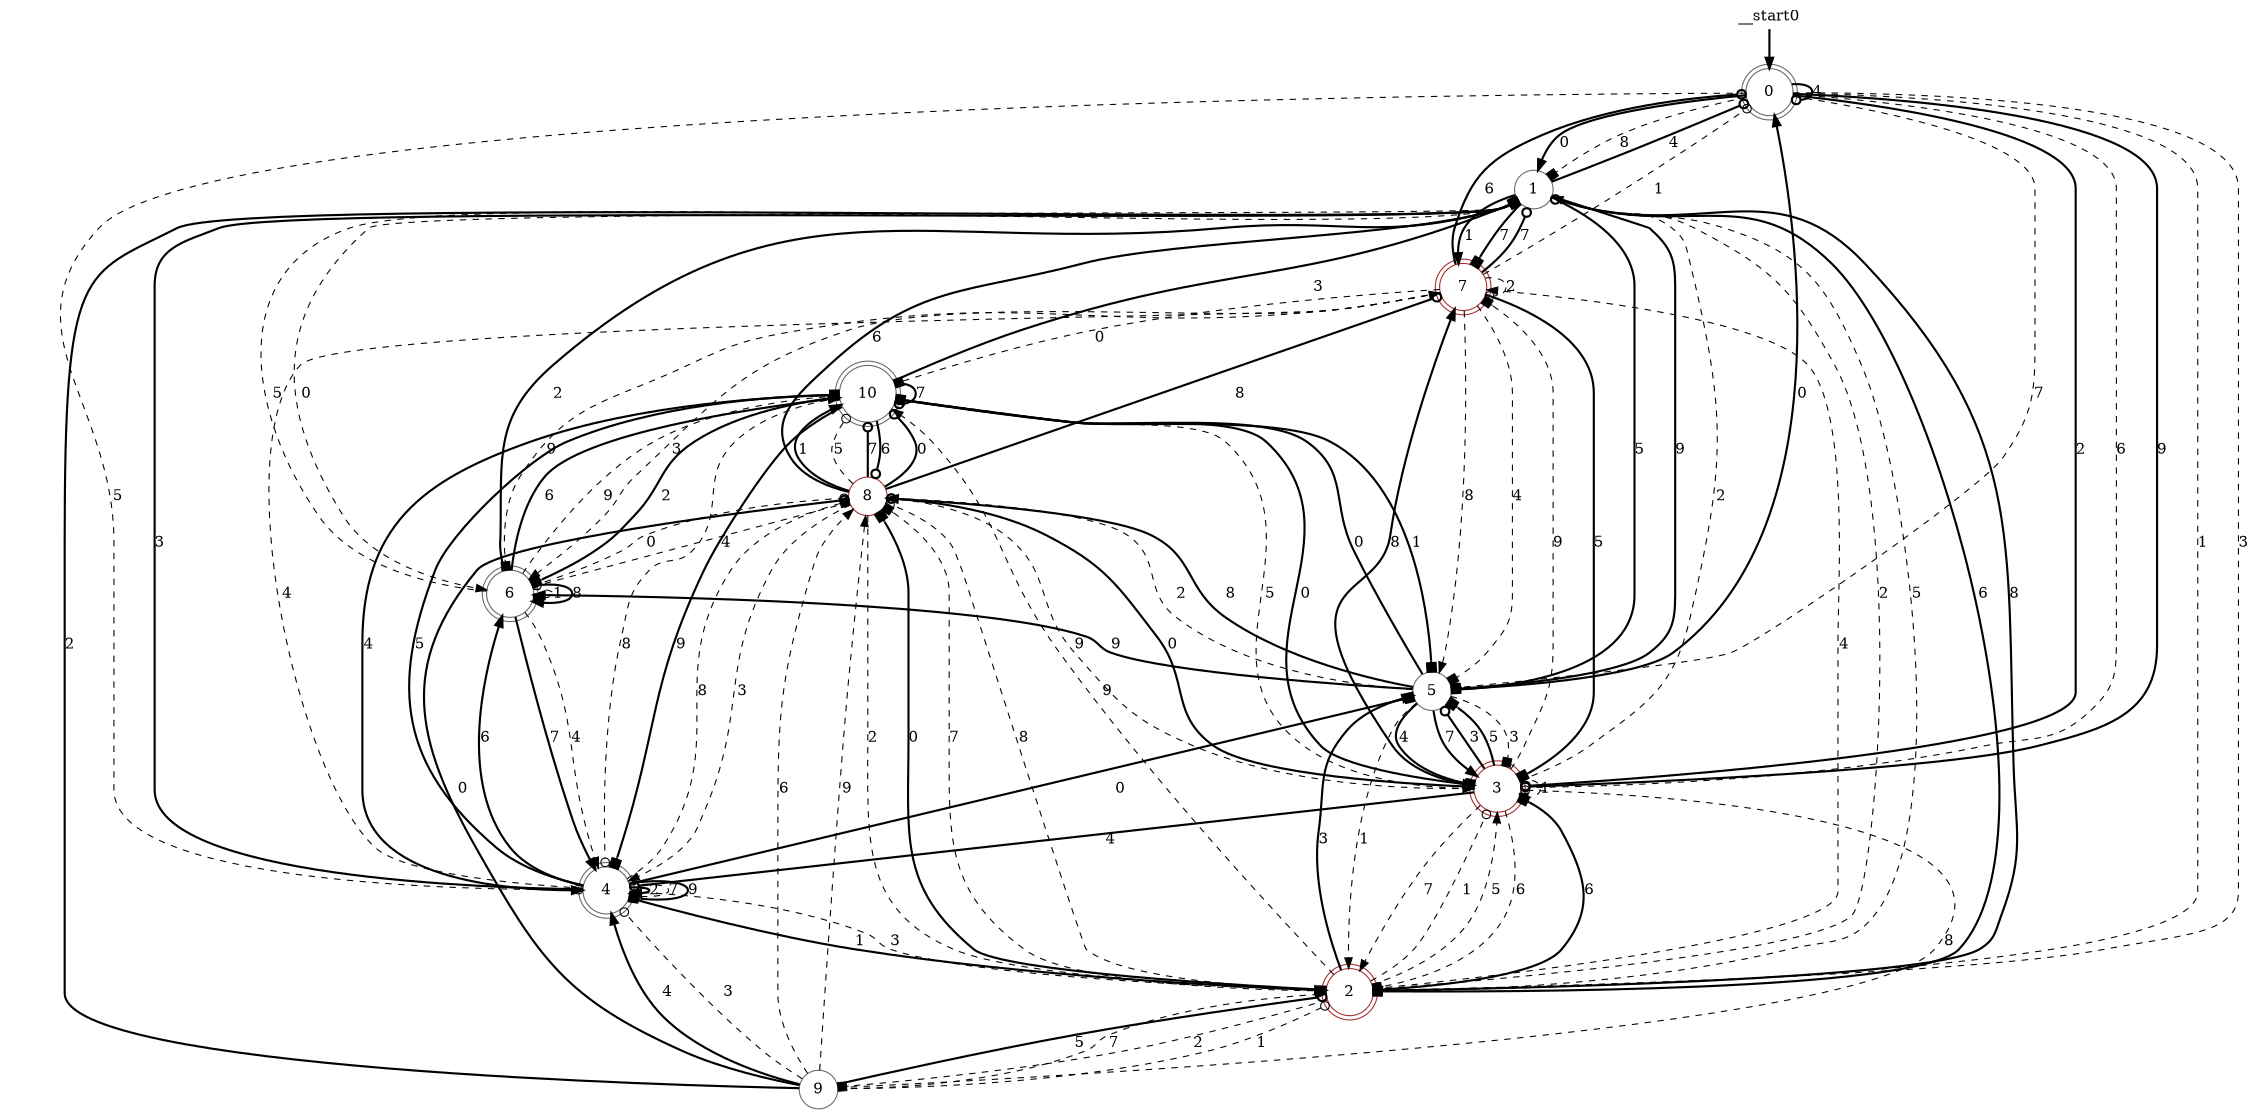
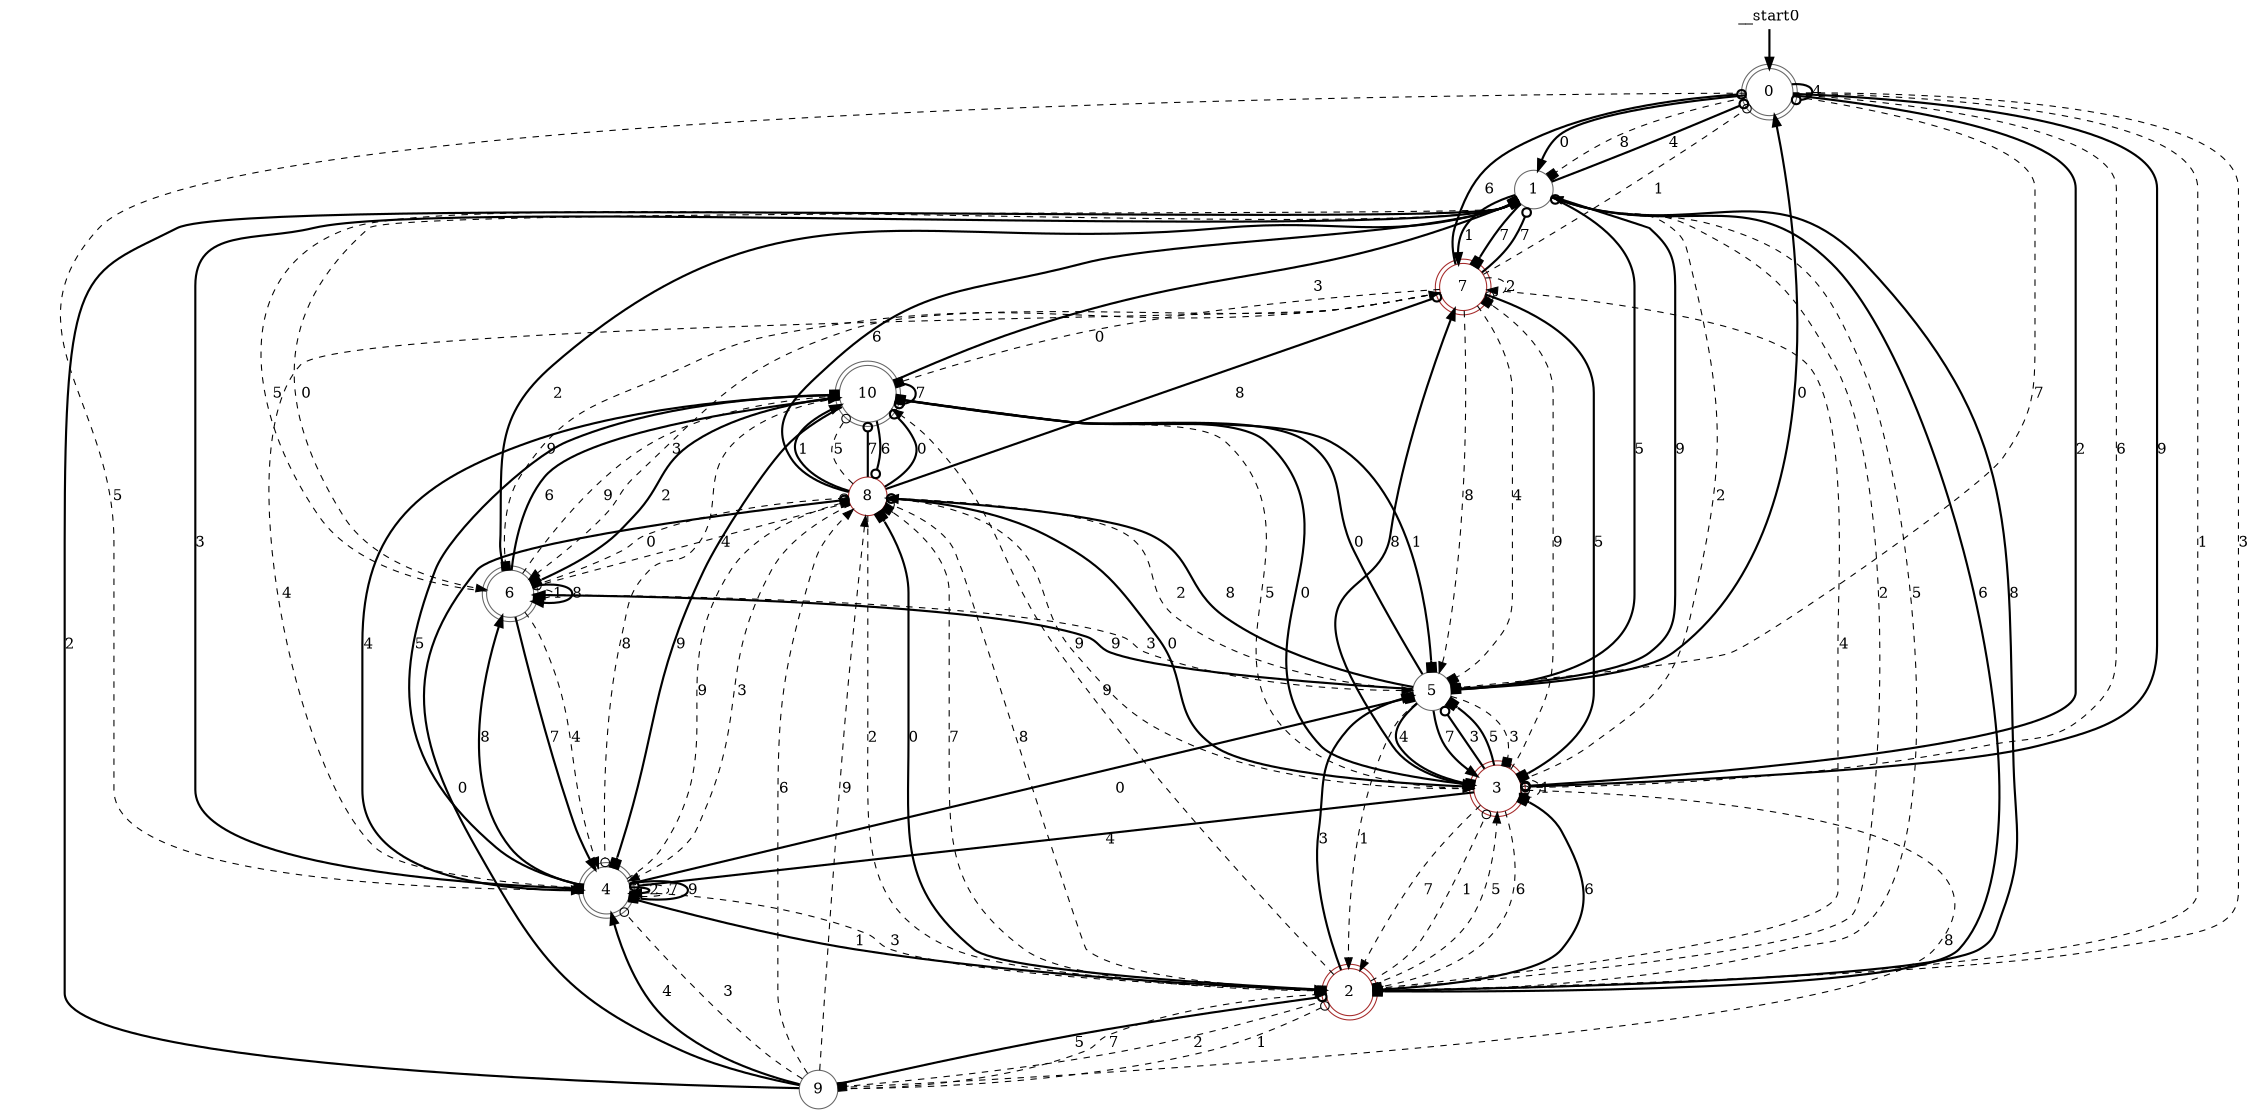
edge "4" -> "1": reversed
edge "6" -> "5": added, label "3"
edge "4" -> "8": label "8" -> "9"
edge "4" -> "6": label "6" -> "8"
